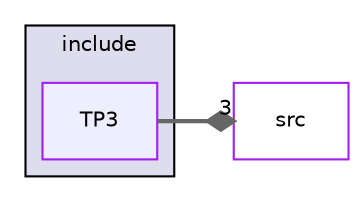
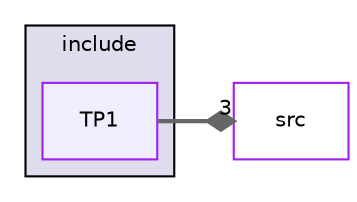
node "TP3": label "TP3" -> "TP1"
